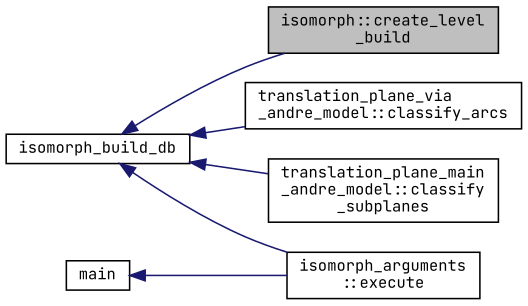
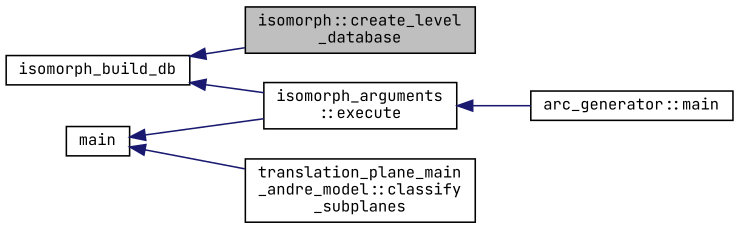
node "isomorph::create_level _build": label "isomorph::create_level _build" -> "isomorph::create_level _database"
node "translation_plane_via _andre_model::classify_arcs": removed
node "arc_generator::main": added
edge "translation_plane_main _andre_model::classify _subplanes" -> "isomorph_build_db": now "translation_plane_main _andre_model::classify _subplanes" -> "main"
